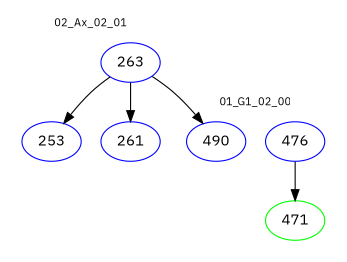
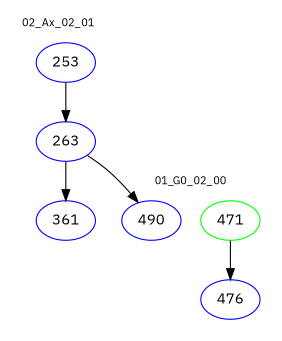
edge "263" -> "253": reversed
cluster "01_G1_02_00": label "01_G1_02_00" -> "01_G0_02_00"
node "261": label "261" -> "361"
edge "476" -> "471": reversed
